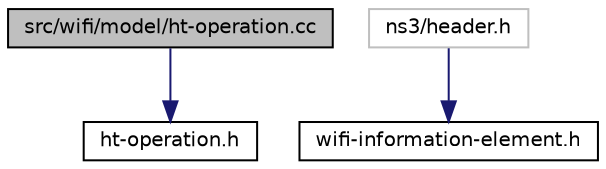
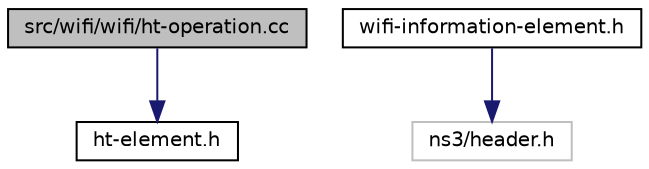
node "src/wifi/model/ht-operation.cc": label "src/wifi/model/ht-operation.cc" -> "src/wifi/wifi/ht-operation.cc"
edge "ns3/header.h" -> "wifi-information-element.h": reversed
node "ht-operation.h": label "ht-operation.h" -> "ht-element.h"
